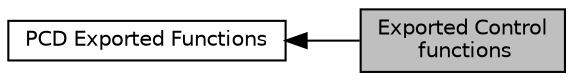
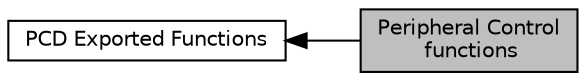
node "Exported Control functions": label "Exported Control functions" -> "Peripheral Control functions"
